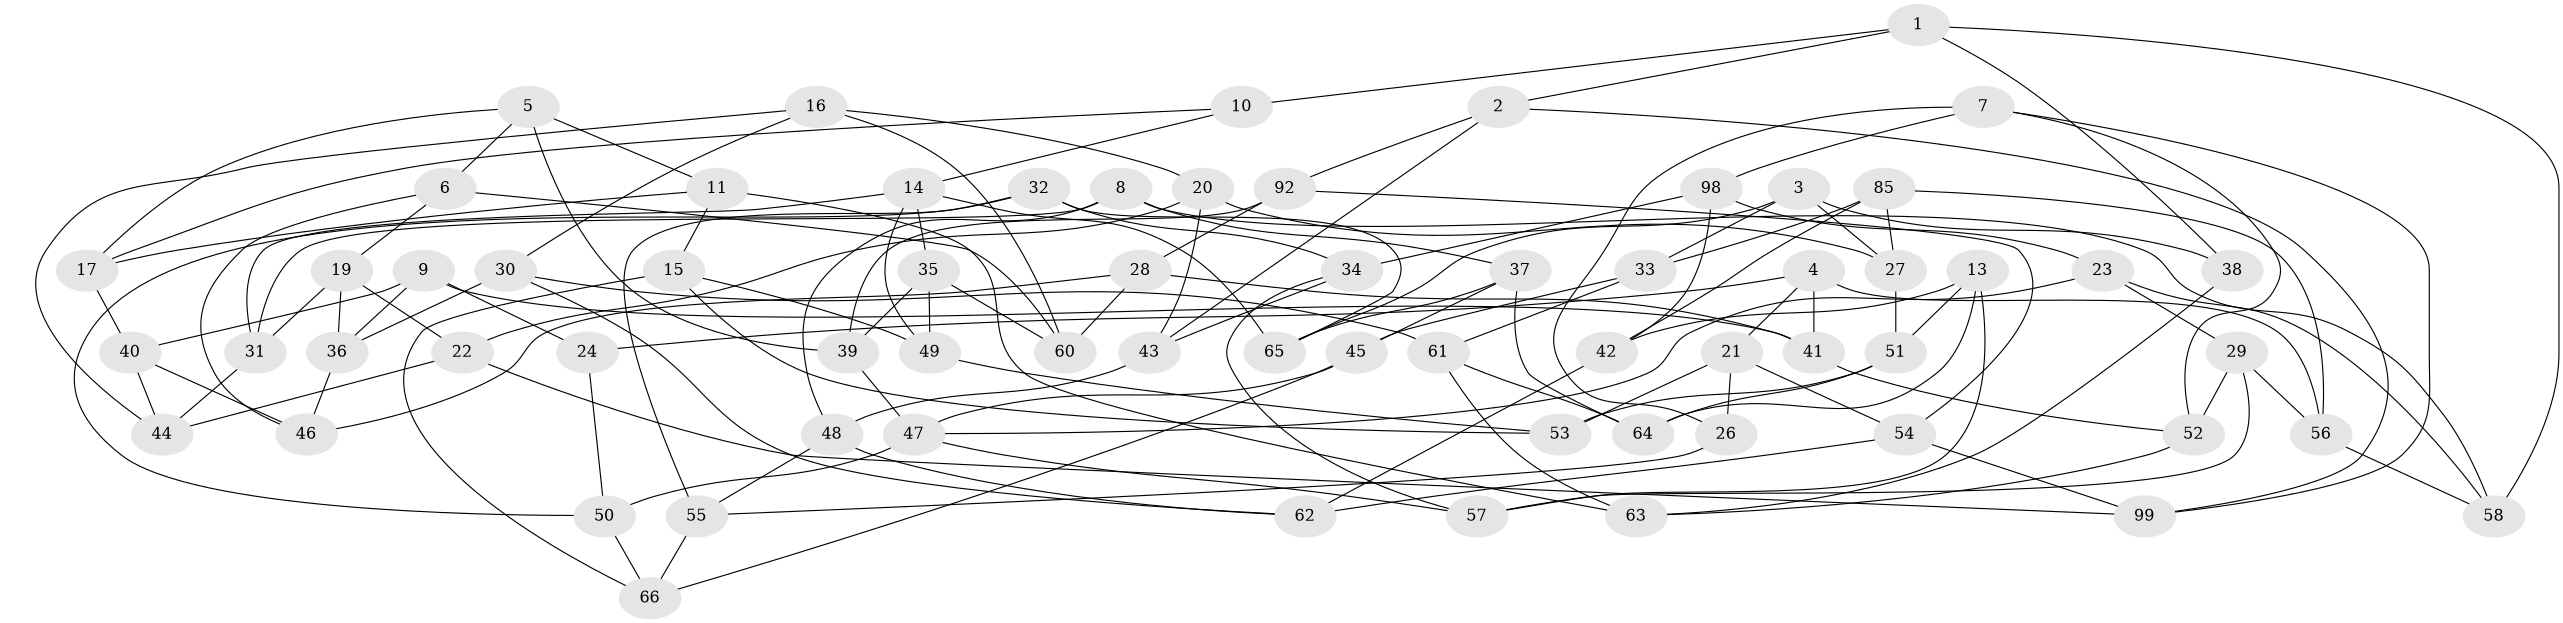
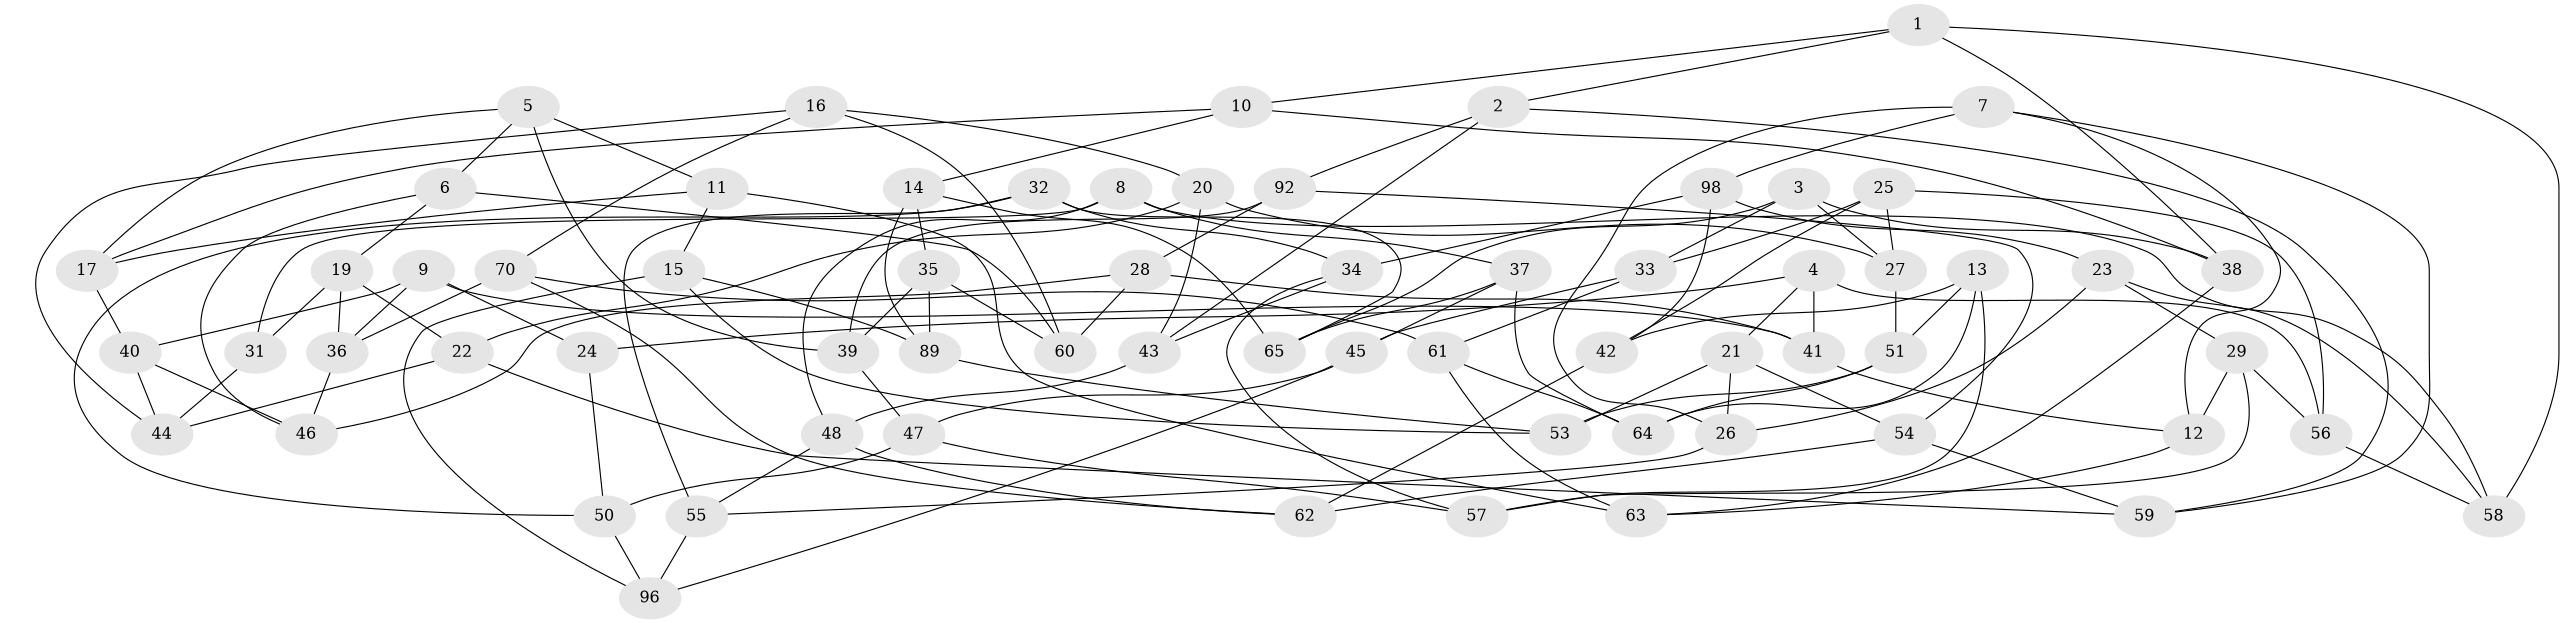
edge "10" -- "38": added
node "85": label "85" -> "25"
edge "14" -- "31": removed
node "30": label "30" -> "70"
node "49": label "49" -> "89"
edge "23" -- "47": now "23" -- "26"
node "52": label "52" -> "12"
node "99": label "99" -> "59"
node "66": label "66" -> "96"
